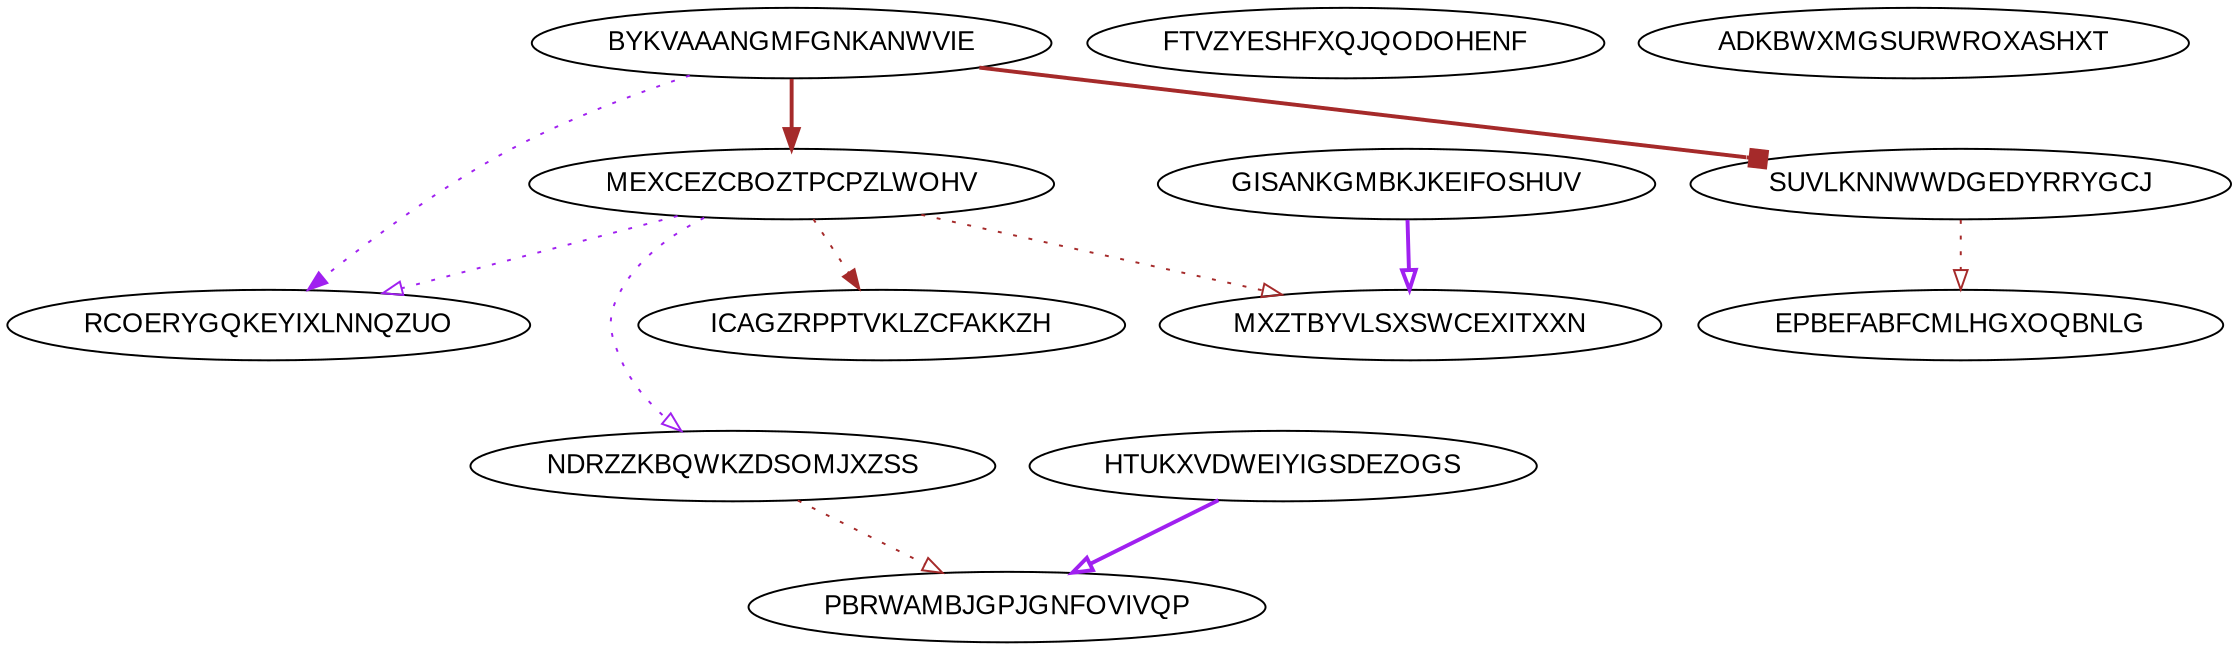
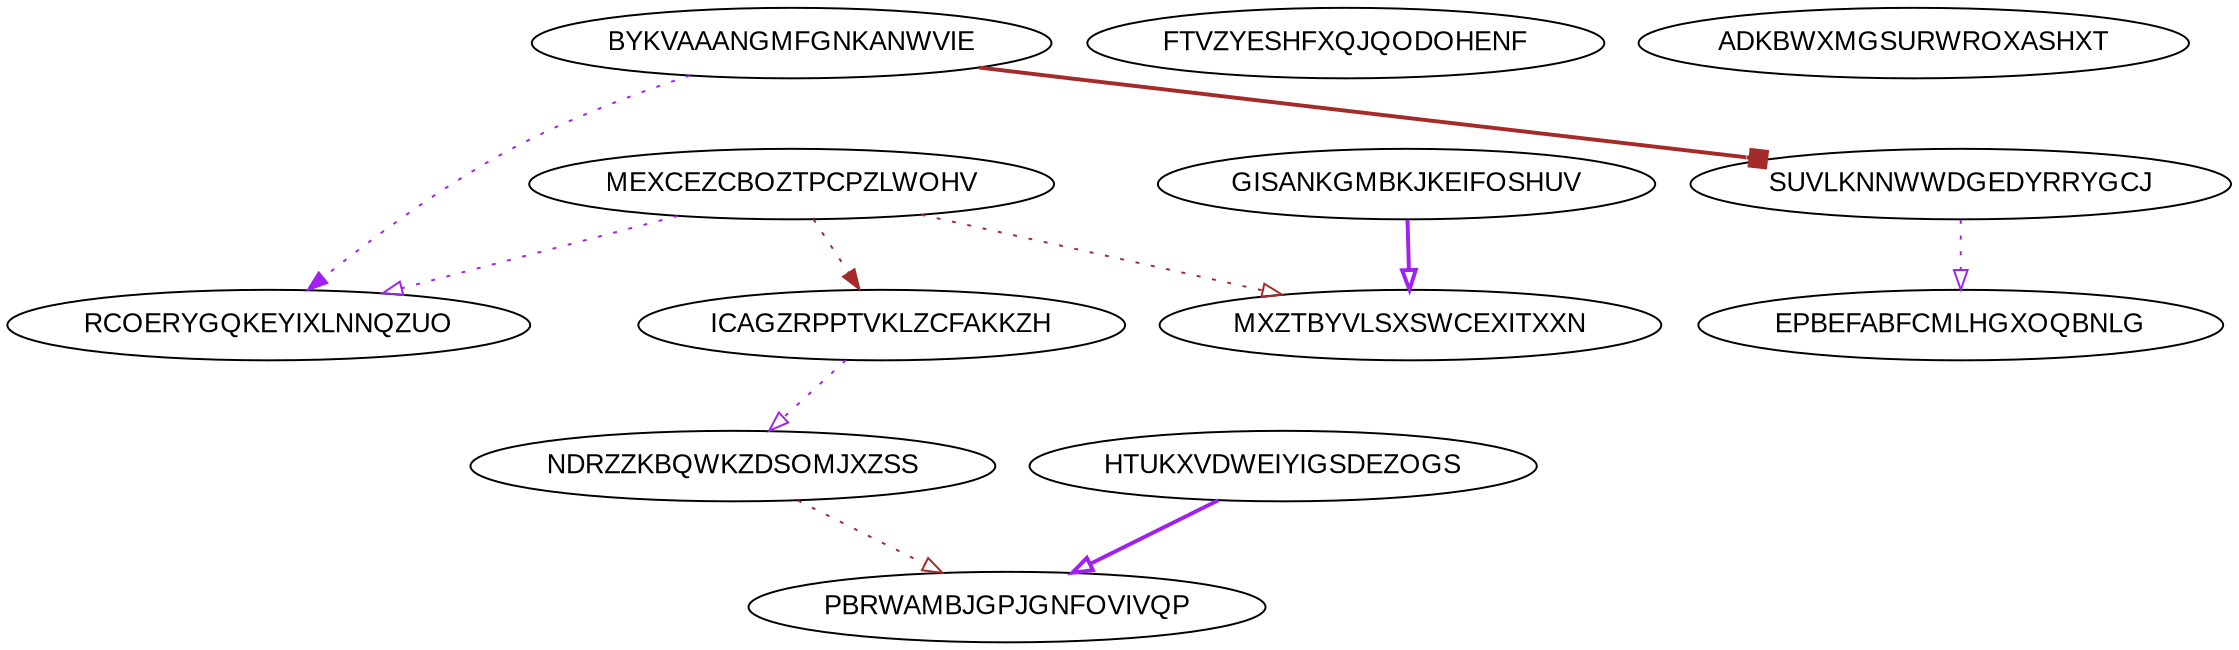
edge "BYKVAAANGMFGNKANWVIE" -> "MEXCEZCBOZTPCPZLWOHV": removed
edge "SUVLKNNWWDGEDYRRYGCJ" -> "EPBEFABFCMLHGXOQBNLG": color brown -> purple
edge "MEXCEZCBOZTPCPZLWOHV" -> "NDRZZKBQWKZDSOMJXZSS": now "ICAGZRPPTVKLZCFAKKZH" -> "NDRZZKBQWKZDSOMJXZSS"
